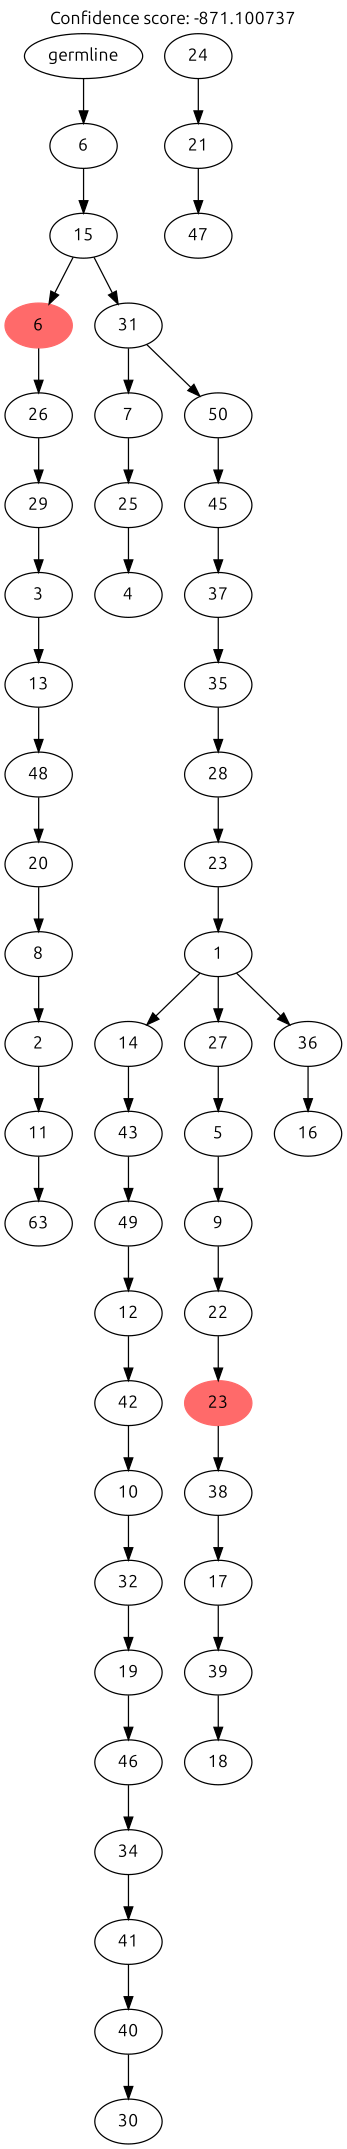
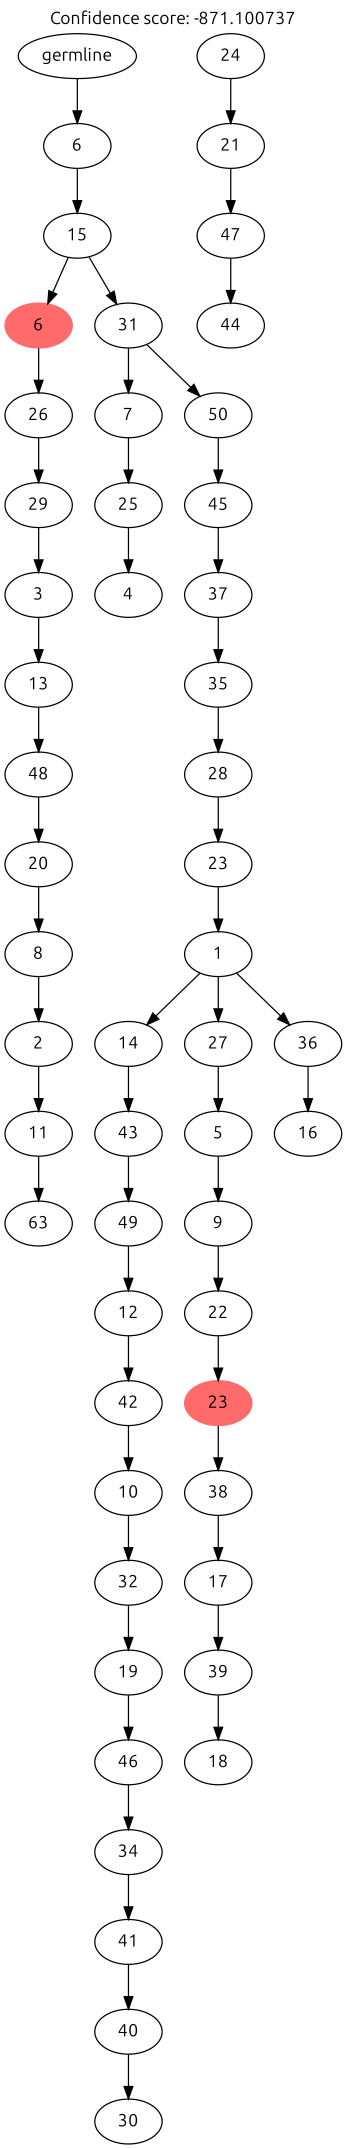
node "44": added
